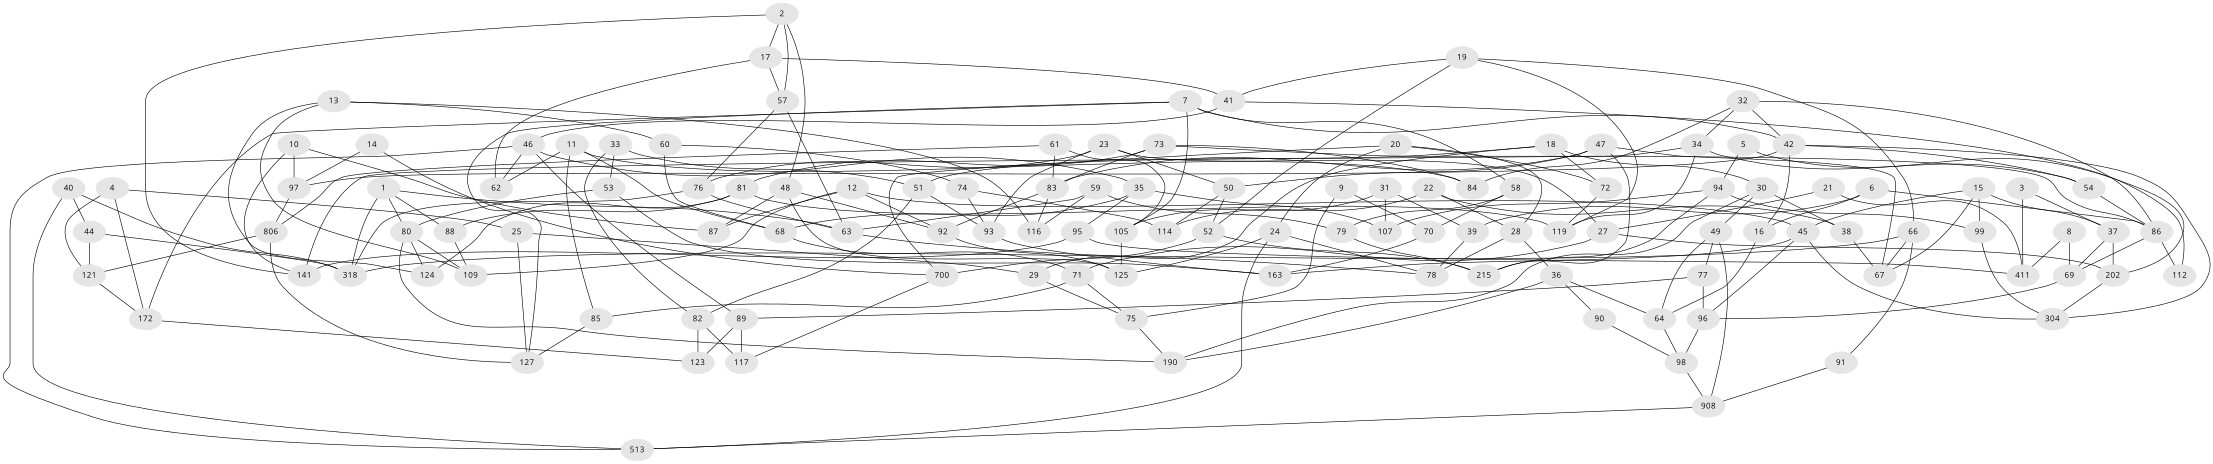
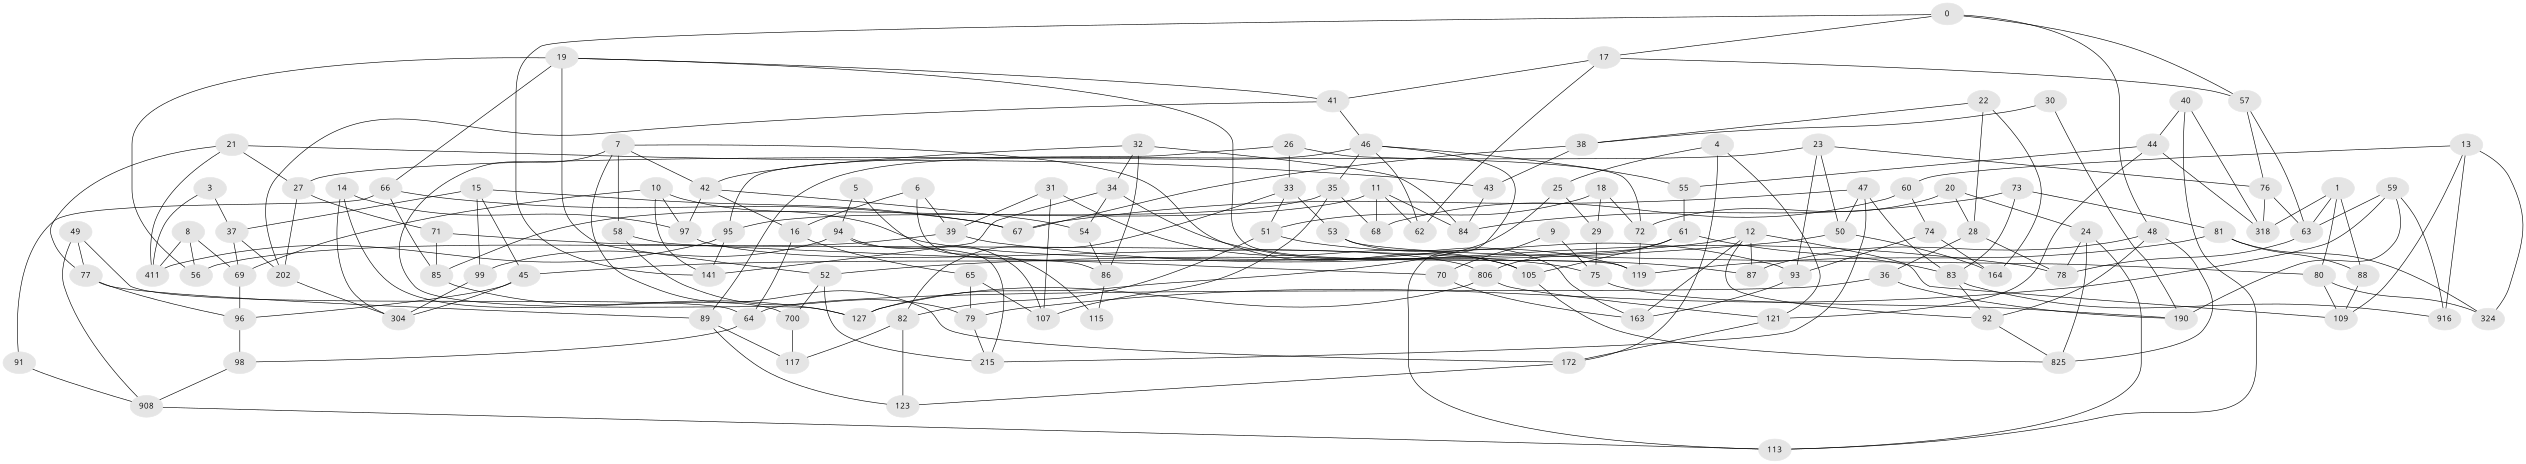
node "2": label "2" -> "0"
node "26": added
edge "20" -- "700": removed
edge "73" -- "86": removed
edge "18" -- "30": removed
edge "42" -- "304": now "14" -- "304"
edge "21" -- "77": added
node "43": added
node "55": added
edge "30" -- "49": removed
node "116": label "116" -> "916"
node "114": label "114" -> "164"
edge "86" -- "69": now "10" -- "69"
edge "68" -- "71": removed
edge "66" -- "318": now "66" -- "85"
edge "45" -- "163": now "12" -- "163"
node "56": added
node "124": label "124" -> "324"
node "65": added
node "125": label "125" -> "825"
node "112": label "112" -> "115"
node "90": removed
edge "80" -- "190": now "59" -- "190"
node "513": label "513" -> "113"
